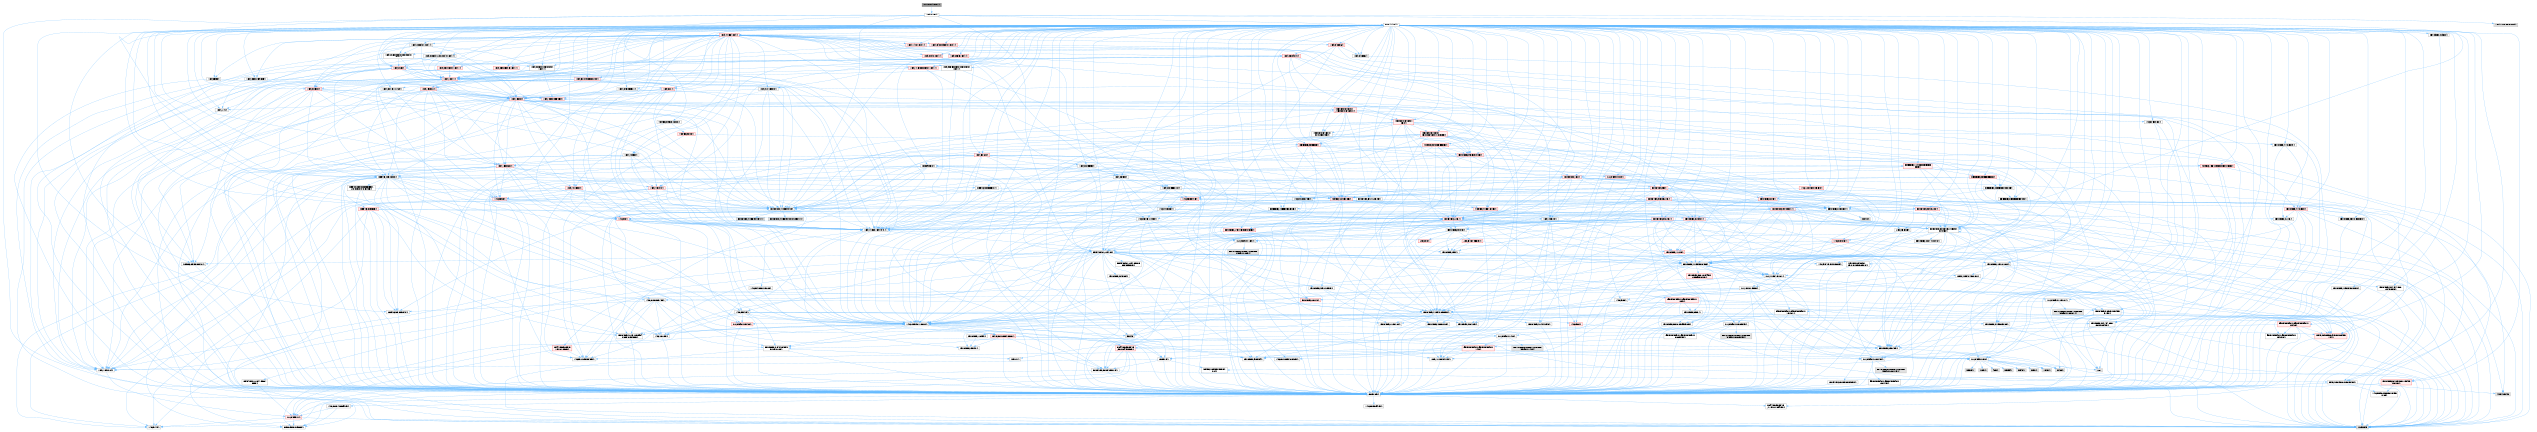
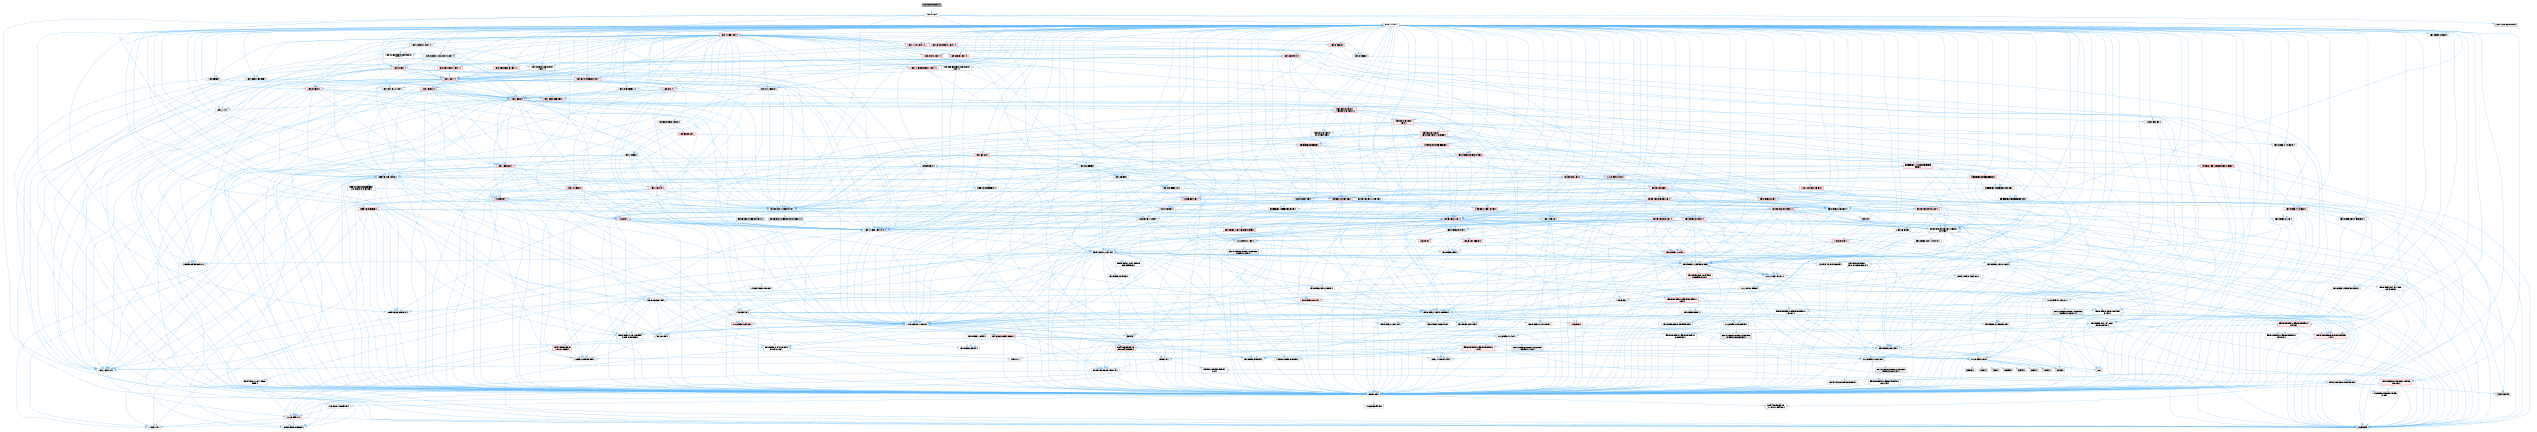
edge "Math/UnrealMath.h" -> "Math/Box2D.h": now "Math/UnrealMath.h" -> "Containers/UnrealString.h"
edge "Math/Interval.h" -> "Templates/UnrealTypeTraits.h": now "Templates/Atomic.h" -> "Templates/UnrealTypeTraits.h"
